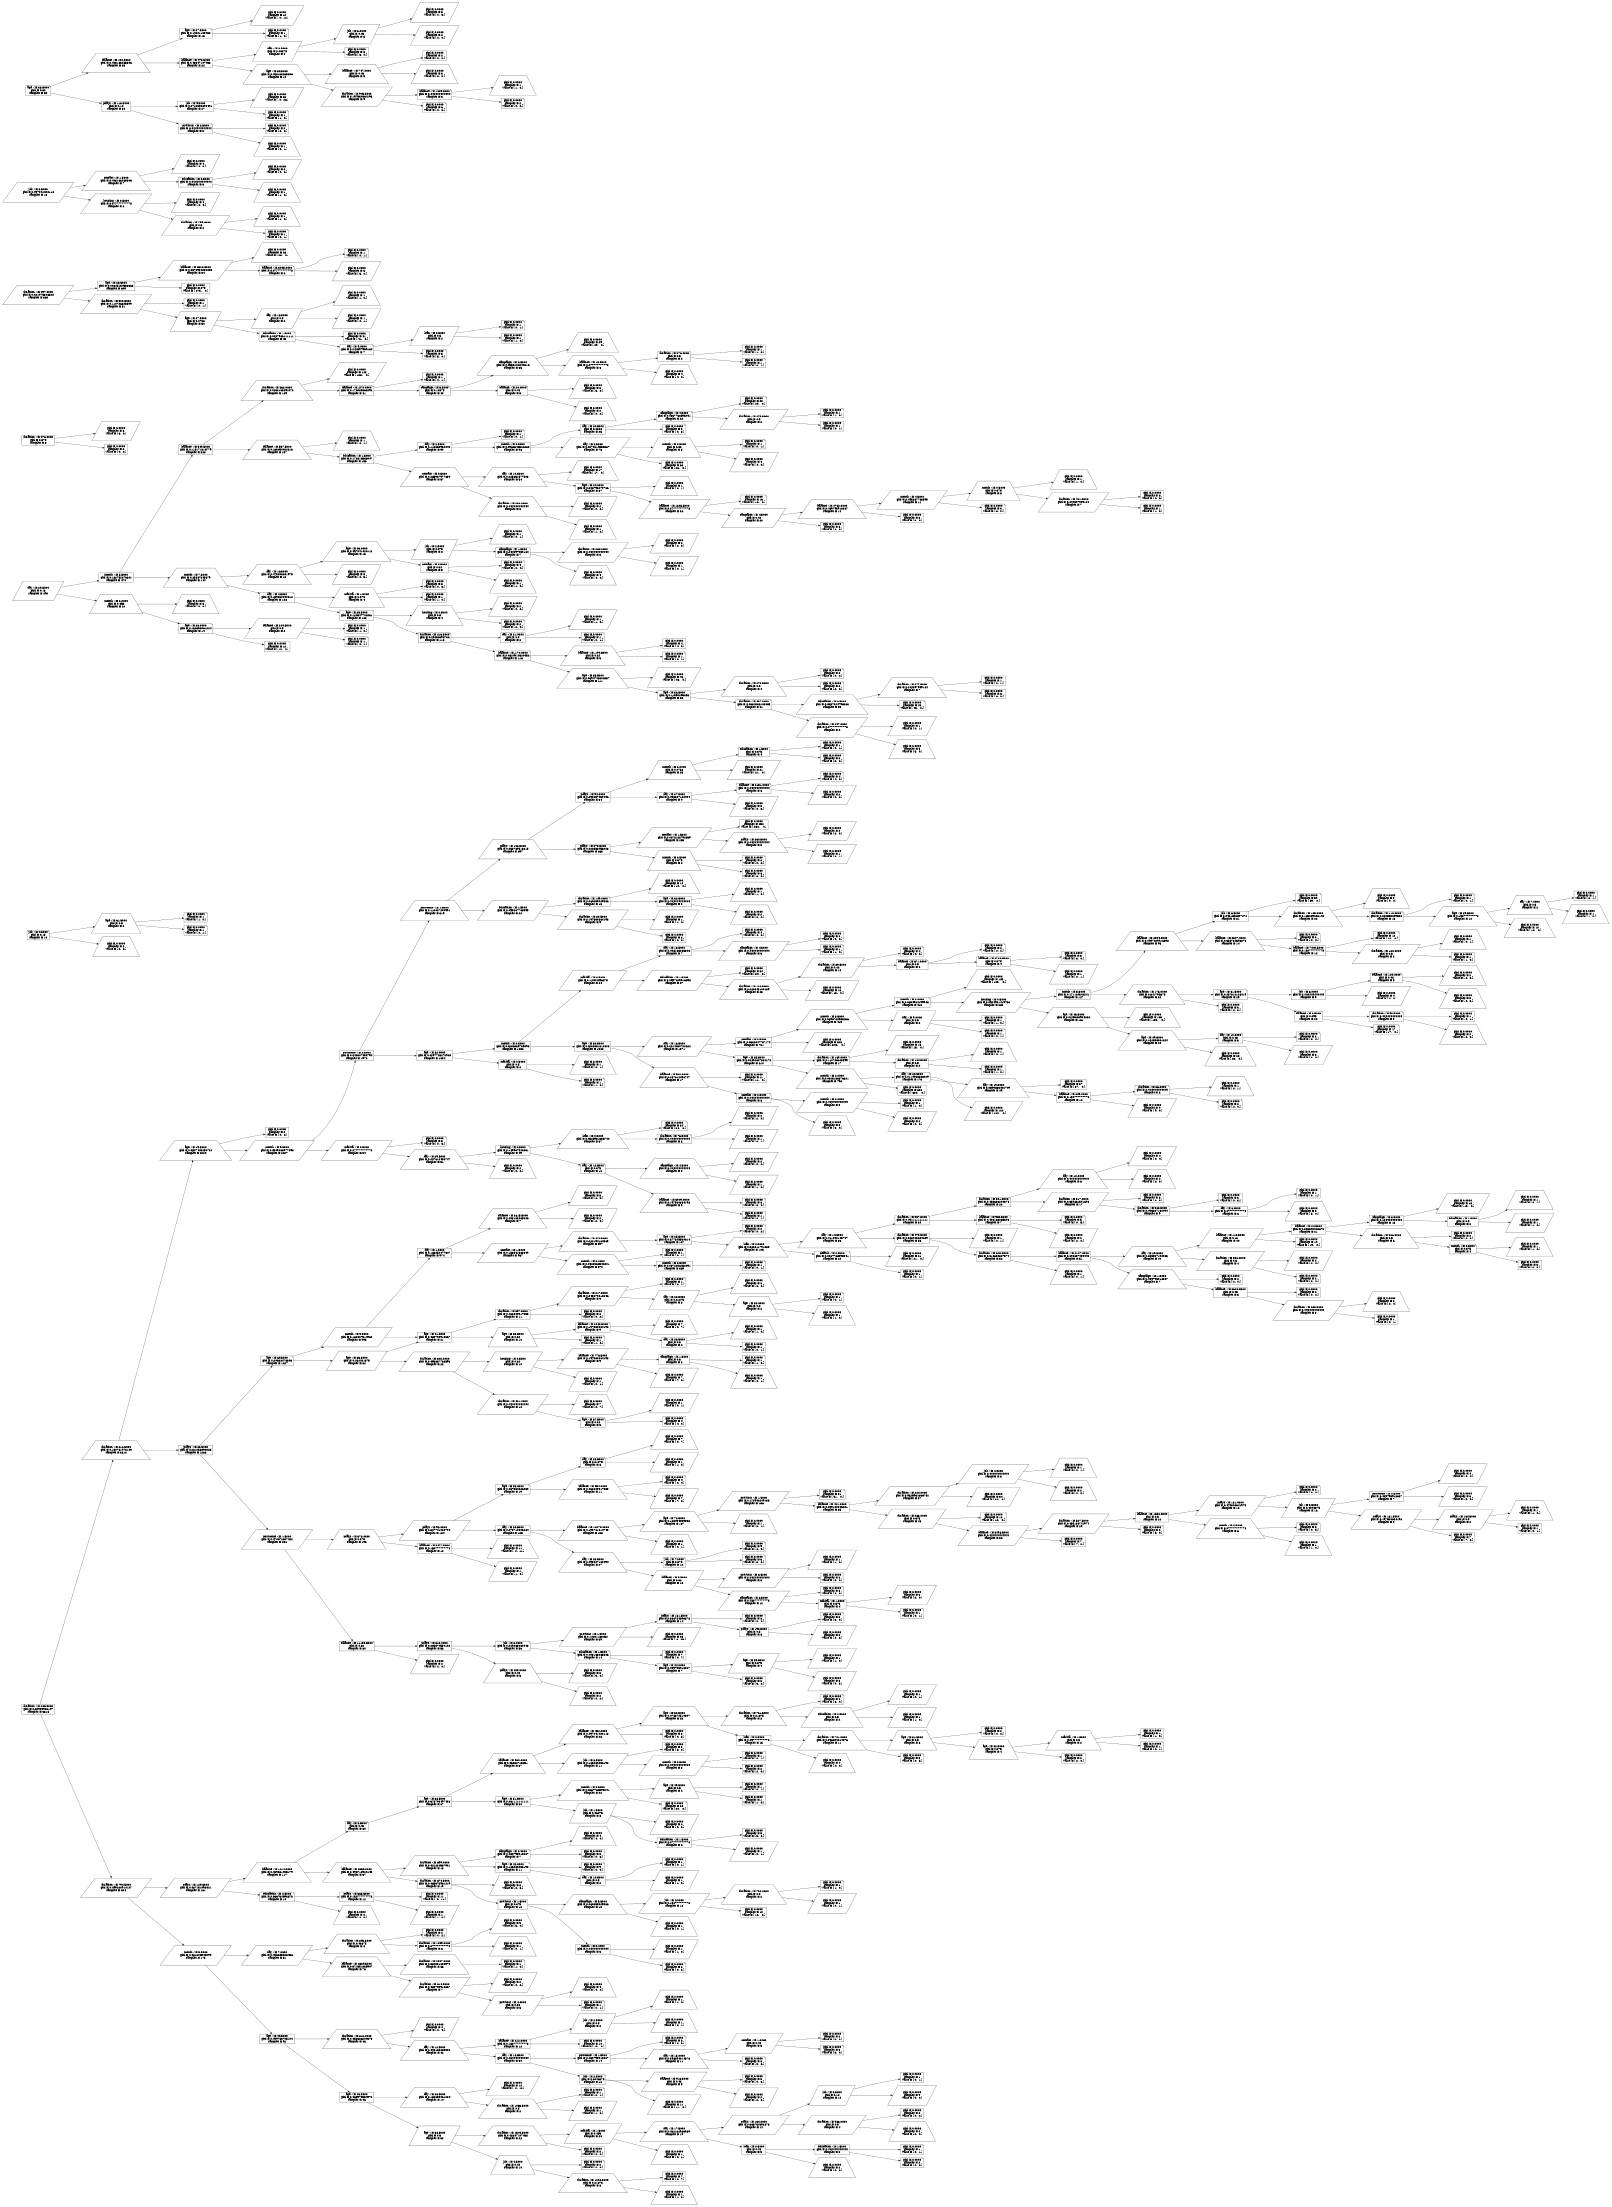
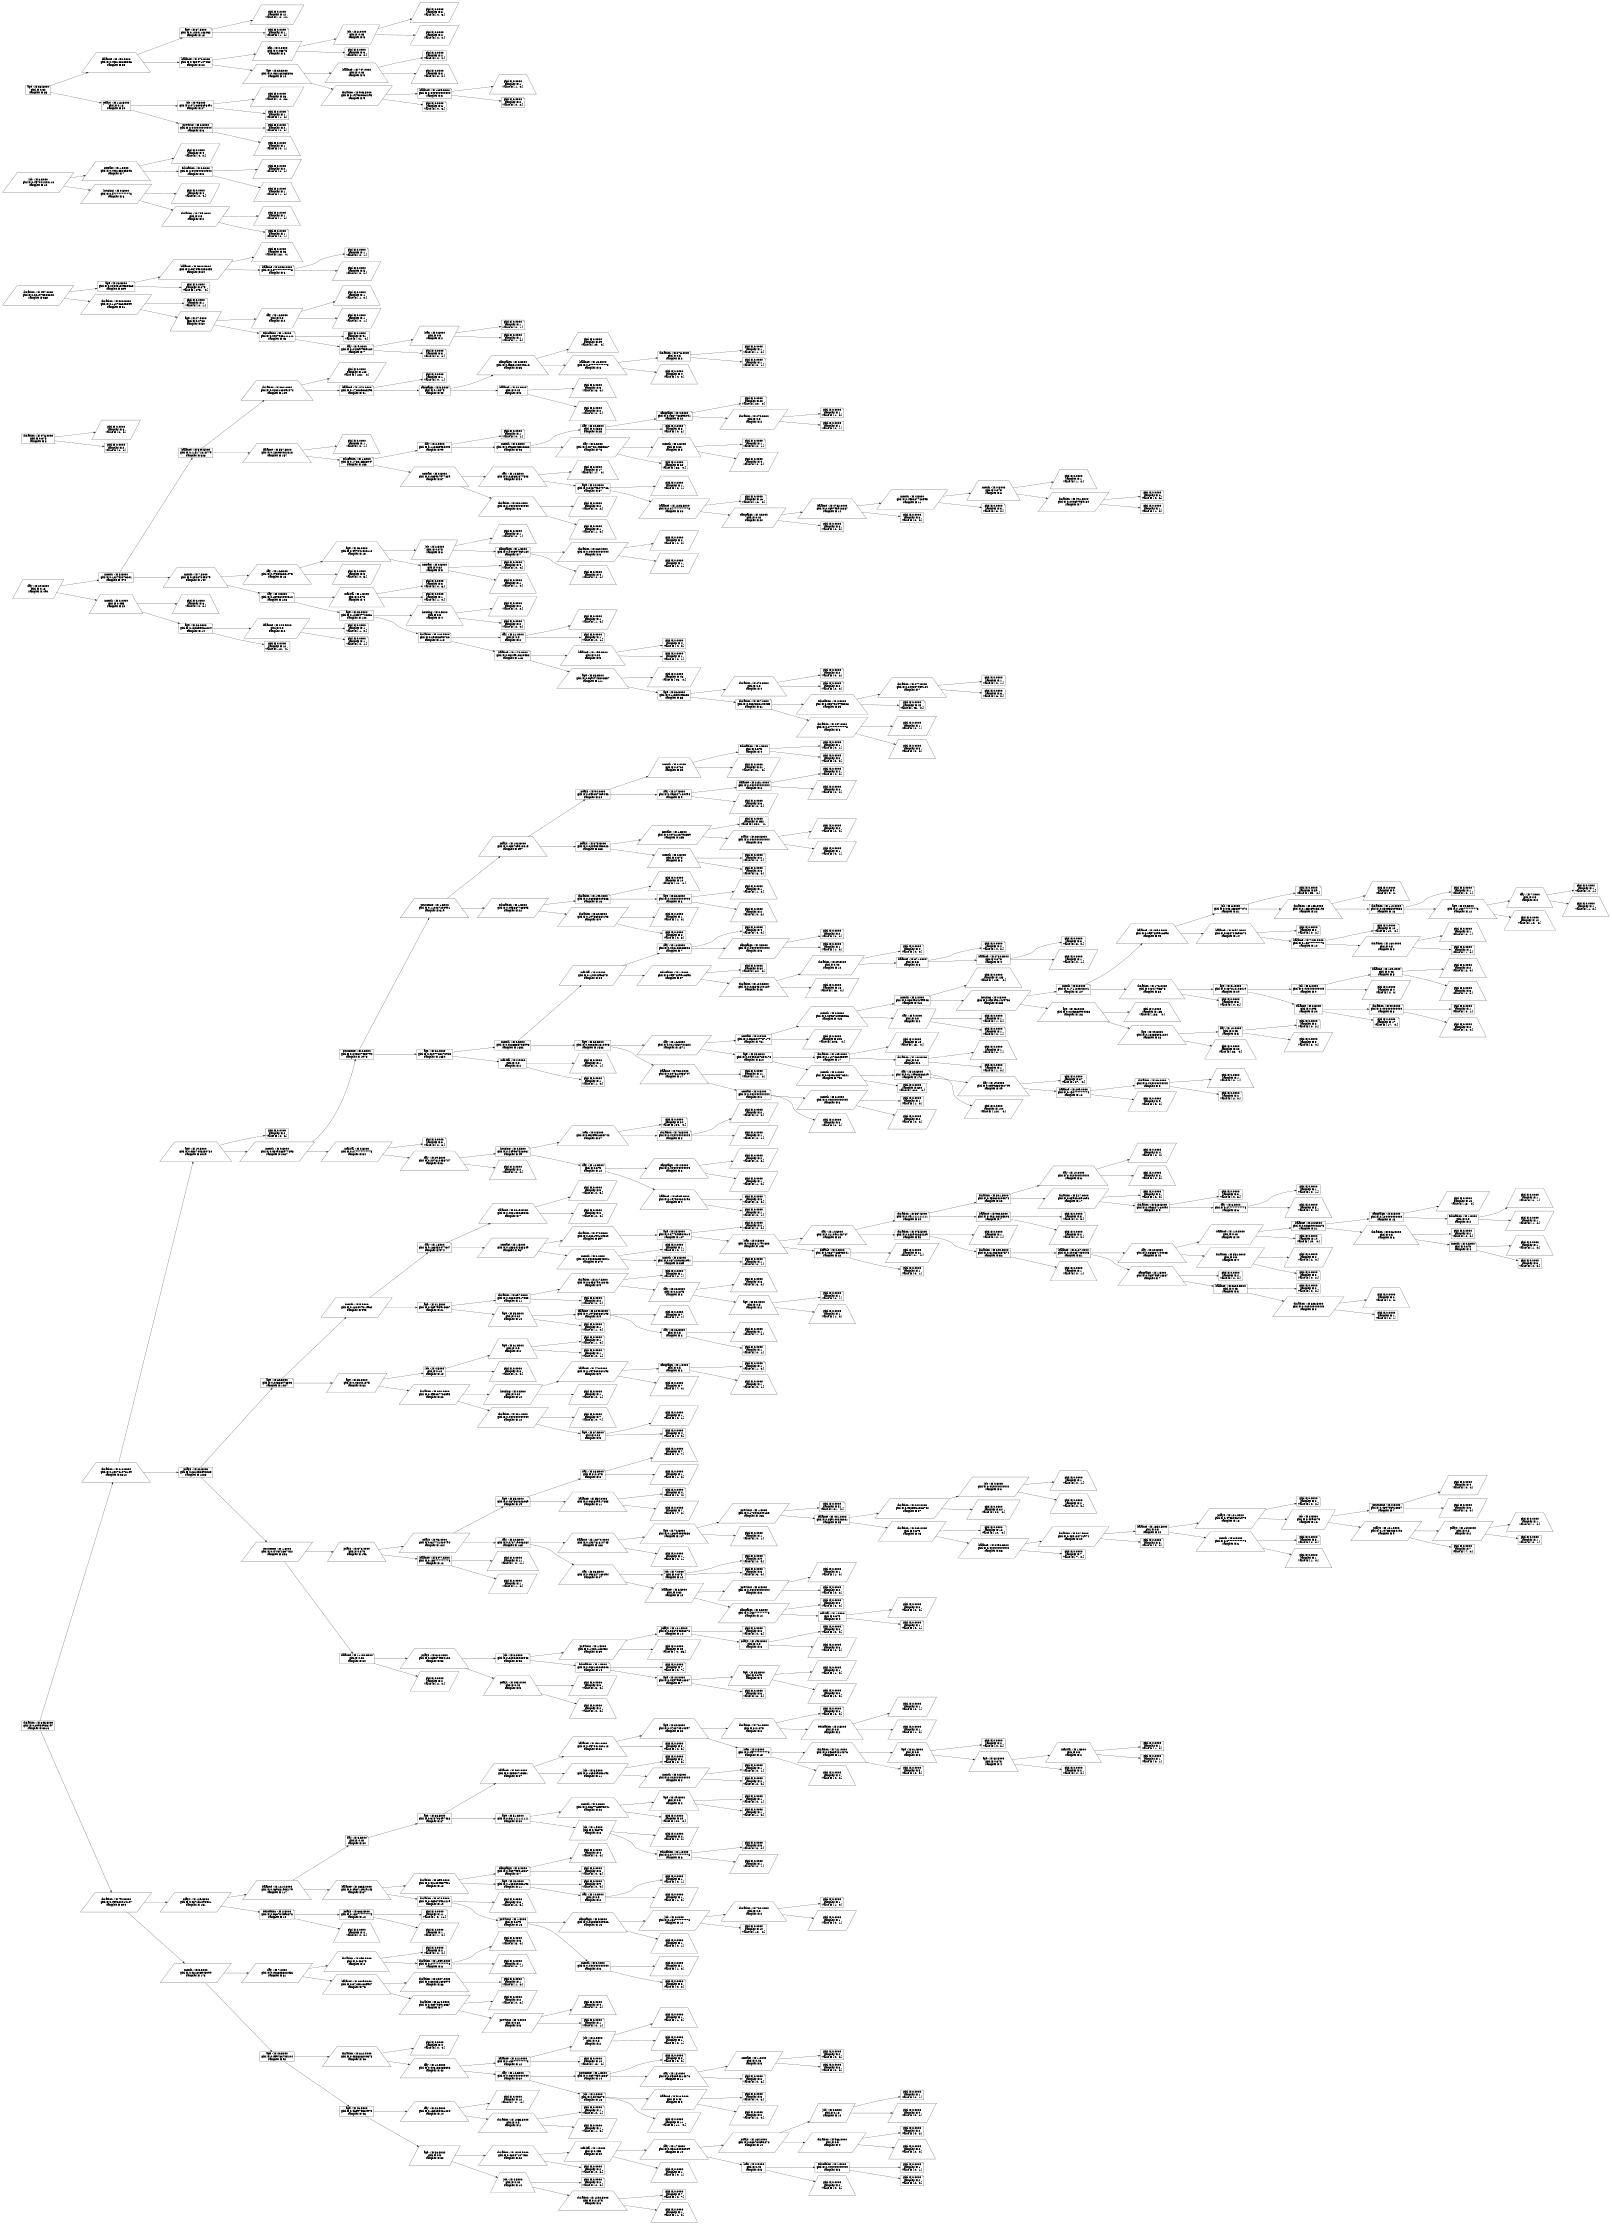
edge "age <= 65.5000 gini = 0.482421875 samples = 32" -> "age <= 41.5000 gini = 0.489795918367 samples = 21": now "age <= 65.5000 gini = 0.482421875 samples = 32" -> "job <= 4.5000 gini = 0.18 samples = 10"
node "pdays <= 313.0000 gini = 0.285374554102 samples = 58": shape box -> trapezium
